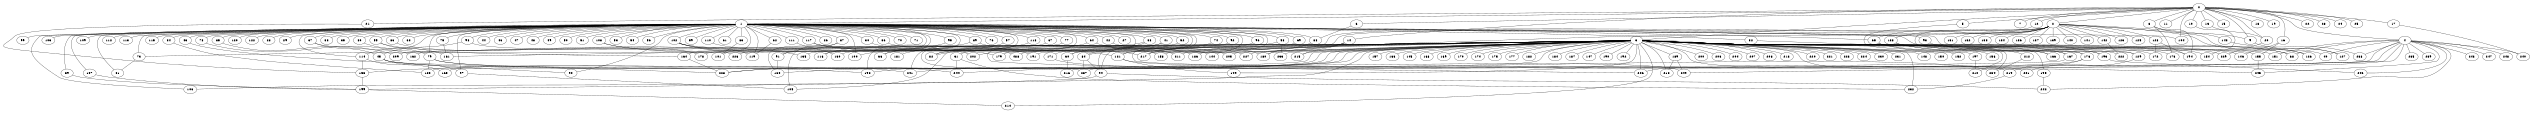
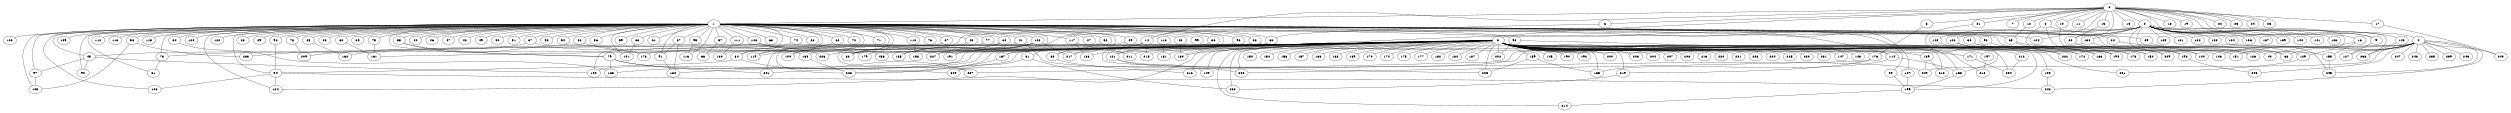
edge "3" -- "181": added
node "159": added
node "225": added
node "124": added
